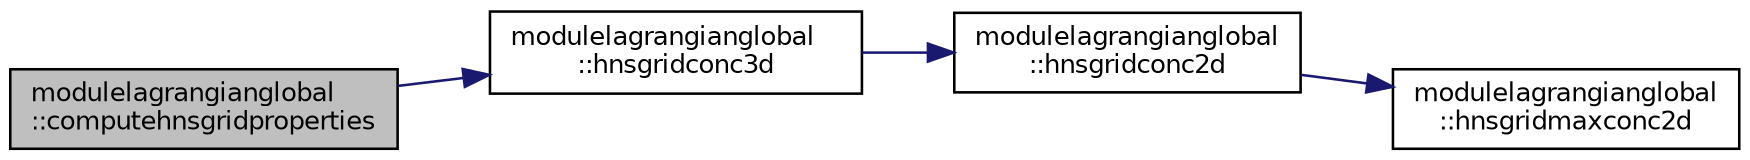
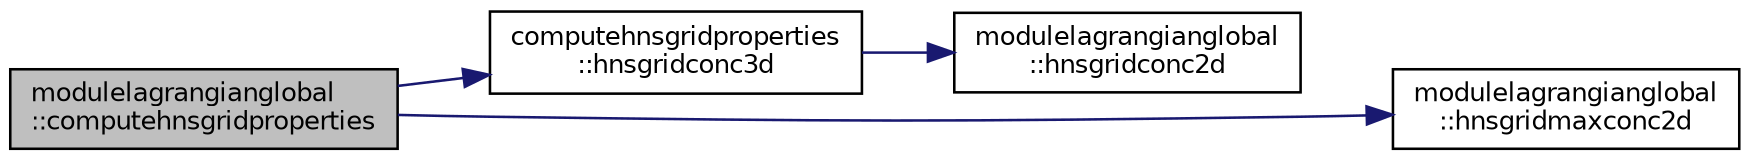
node "modulelagrangianglobal ::hnsgridconc3d": label "modulelagrangianglobal ::hnsgridconc3d" -> "computehnsgridproperties ::hnsgridconc3d"
edge "modulelagrangianglobal ::hnsgridconc2d" -> "modulelagrangianglobal ::hnsgridmaxconc2d": now "modulelagrangianglobal ::computehnsgridproperties" -> "modulelagrangianglobal ::hnsgridmaxconc2d"
